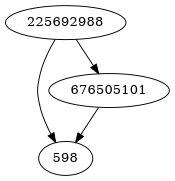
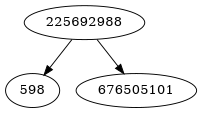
edge "676505101" -> "598": removed
